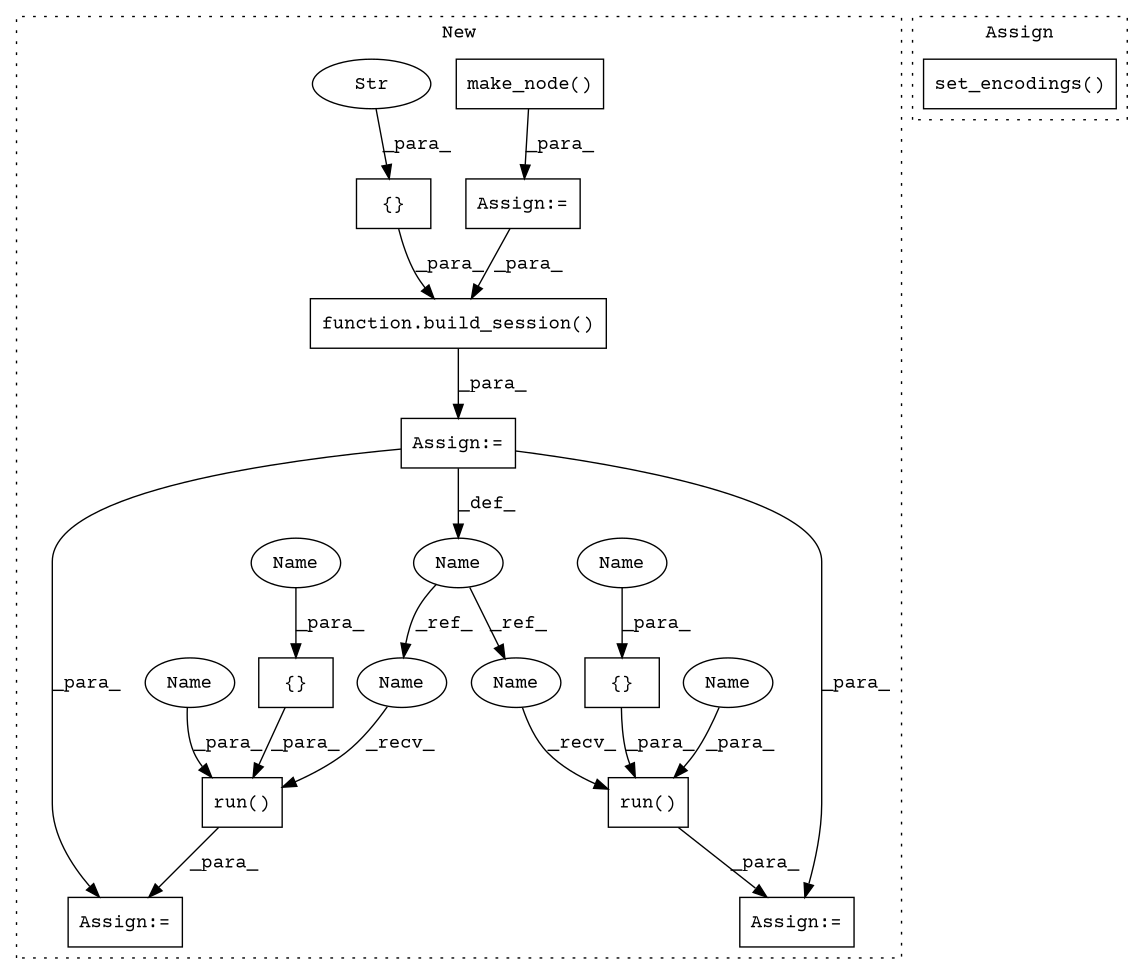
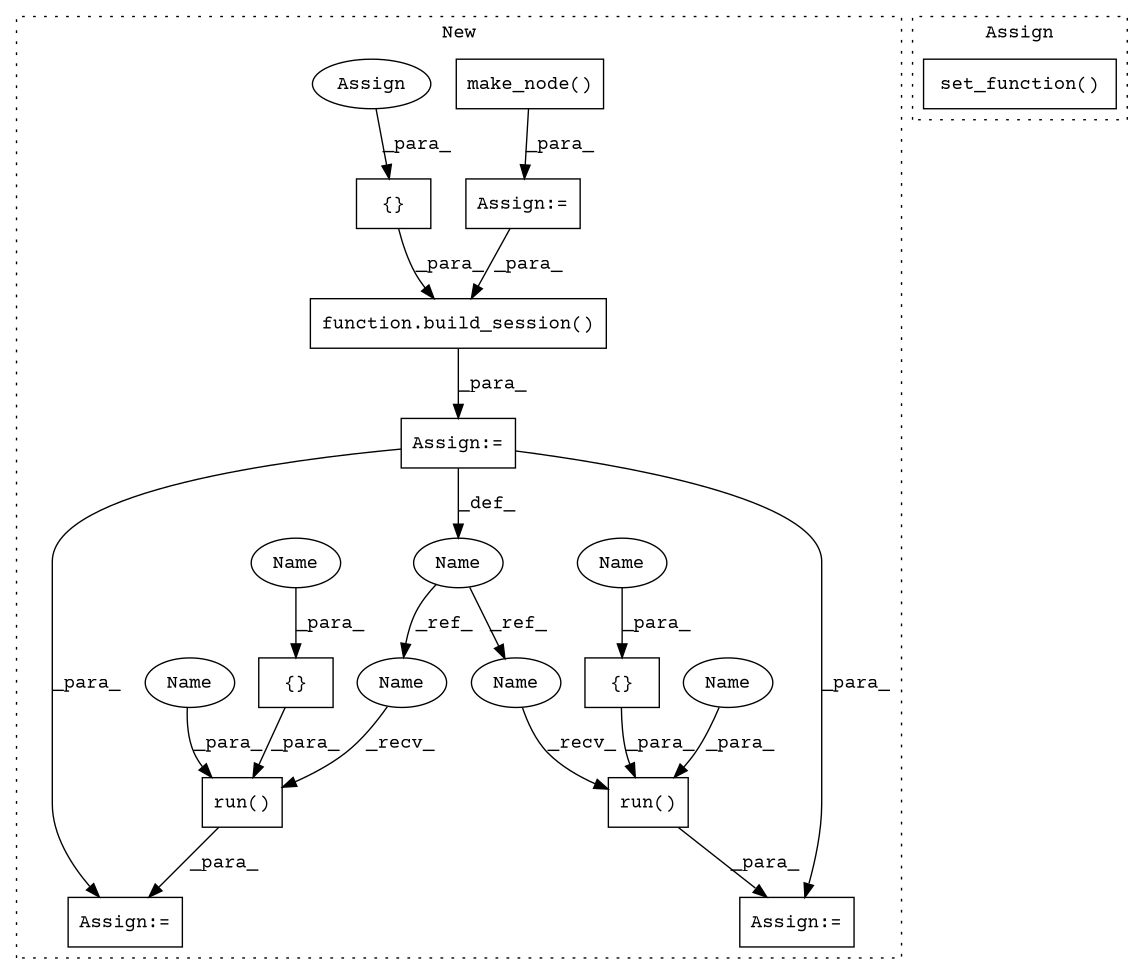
node "Str": label "Str" -> "Assign"
node "set_encodings()": label "set_encodings()" -> "set_function()"
